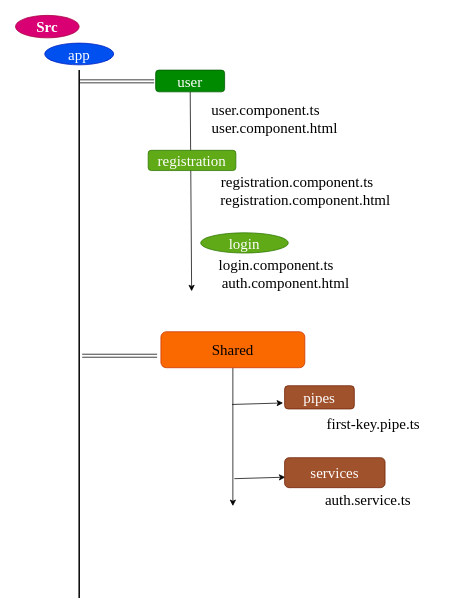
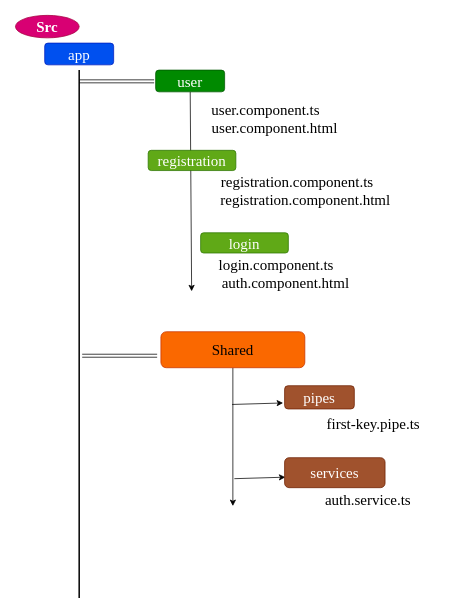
node "app": shape ellipse -> rounded rectangle
node "login": shape ellipse -> rounded rectangle
